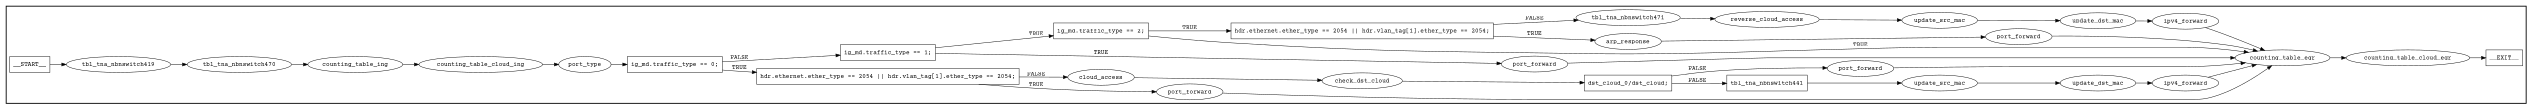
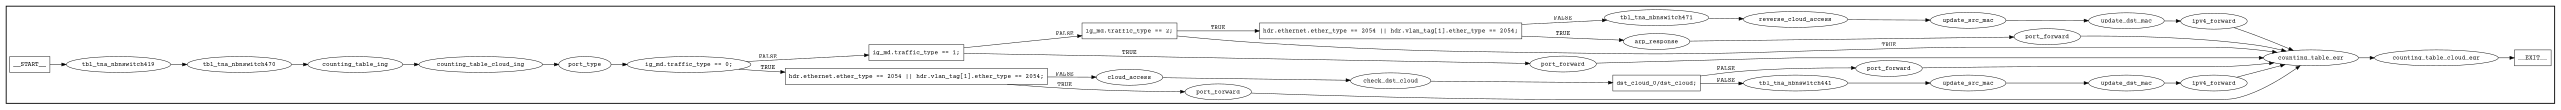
edge "ig_md.traffic_type == 1;" -> "ig_md.traffic_type == 2;": label "TRUE" -> "FALSE"
node "ig_md.traffic_type == 0;": shape box -> ellipse
node "tbl_tna_nbnswitch441": shape box -> ellipse
